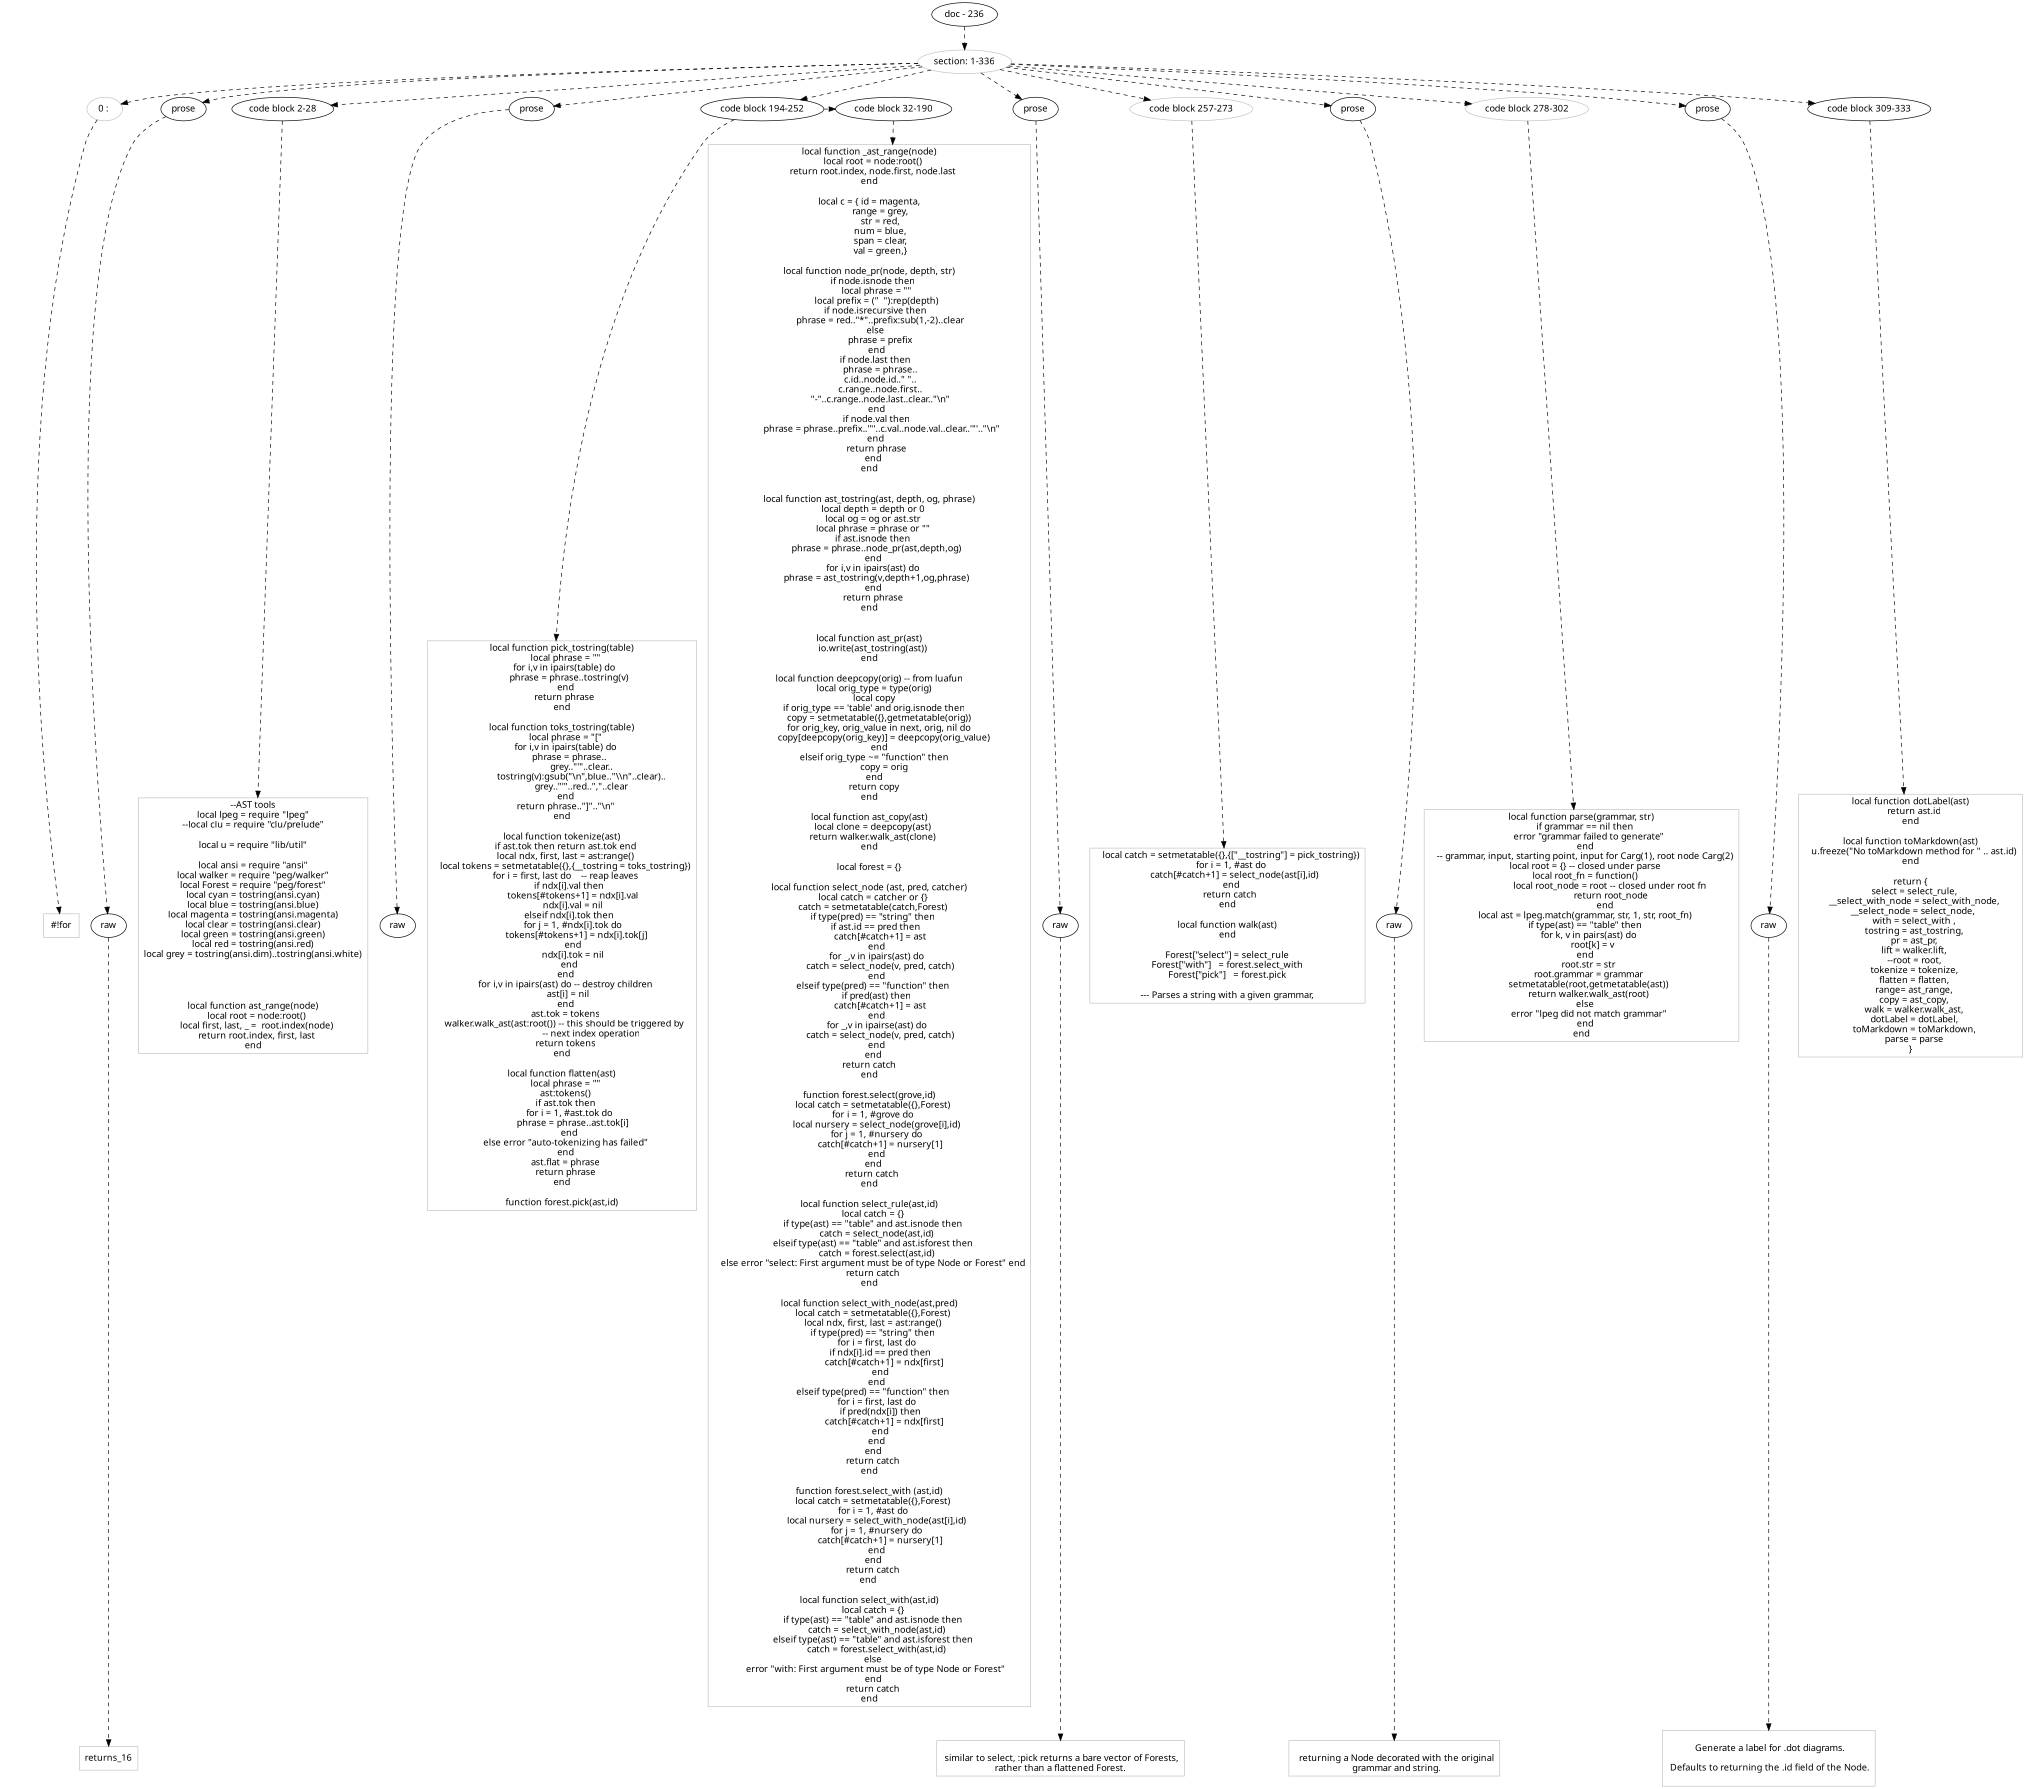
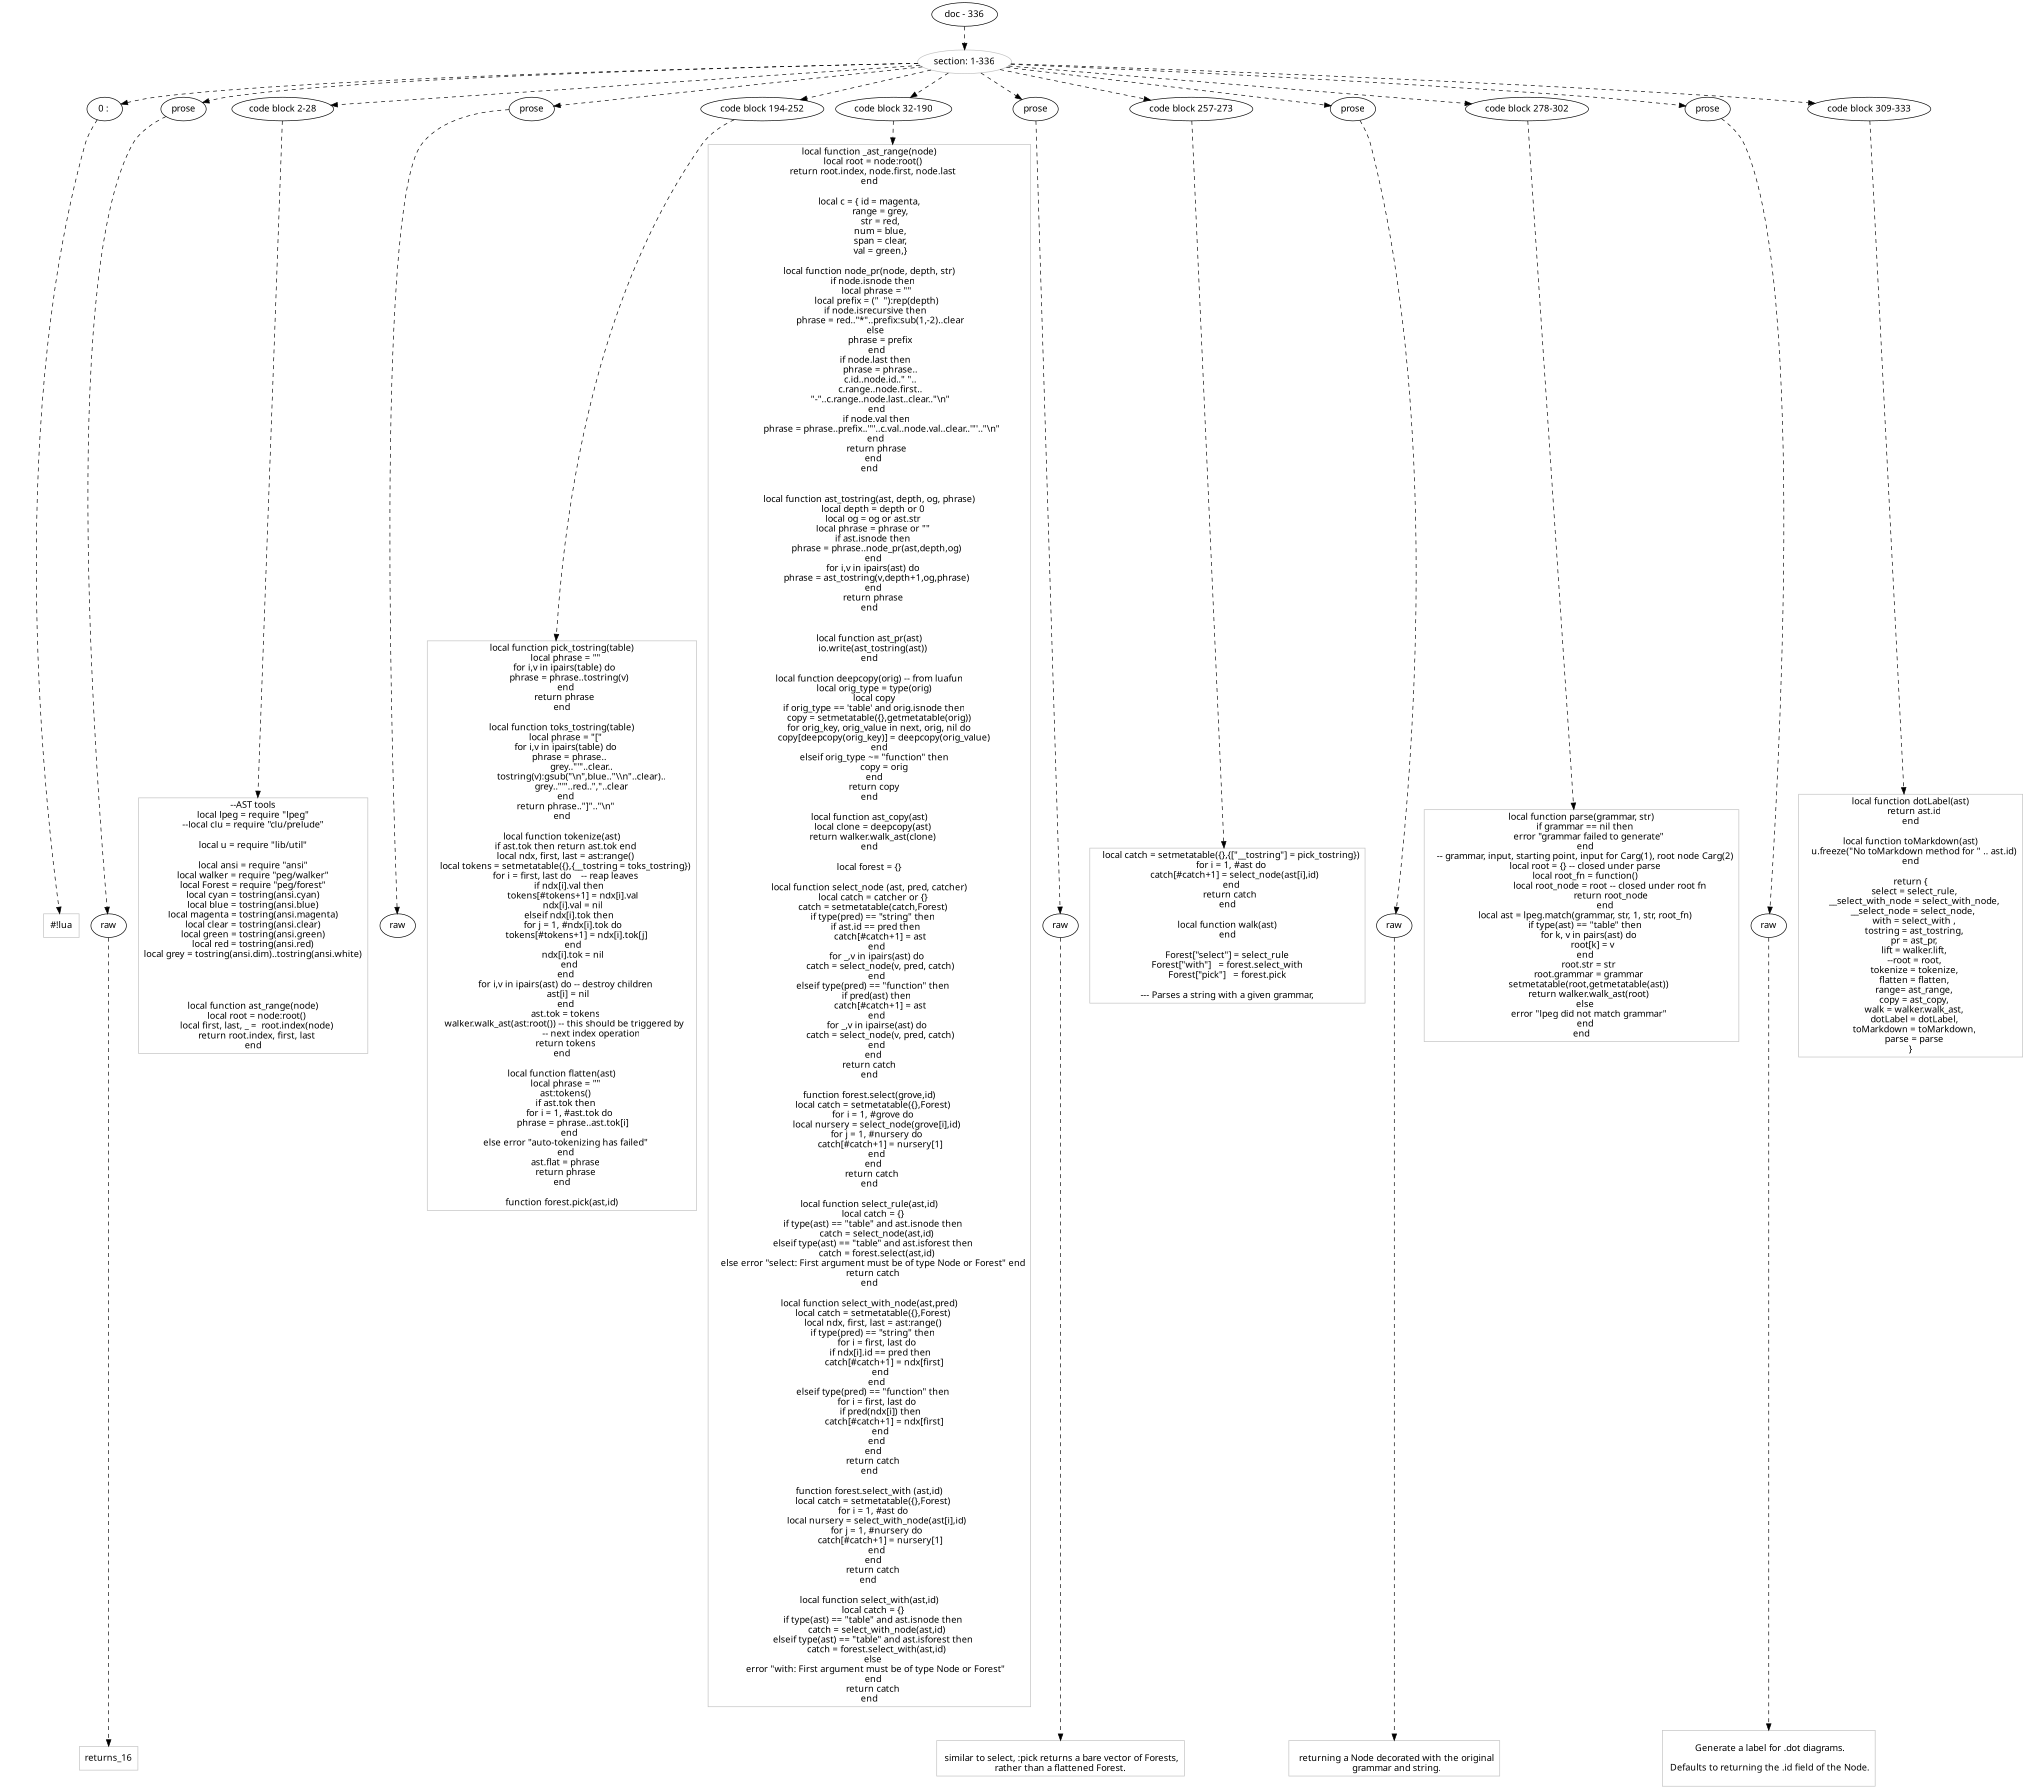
node "doc - 236": label "doc - 236" -> "doc - 336"
node "0 :": color Gray -> black
edge "code block 194-252" -> "code block 32-190": now "section: 1-336" -> "code block 32-190"
node "code block 257-273": color Gray -> black
node "code block 278-302": color Gray -> black
node "#!for": label "#!for" -> "#!lua"
